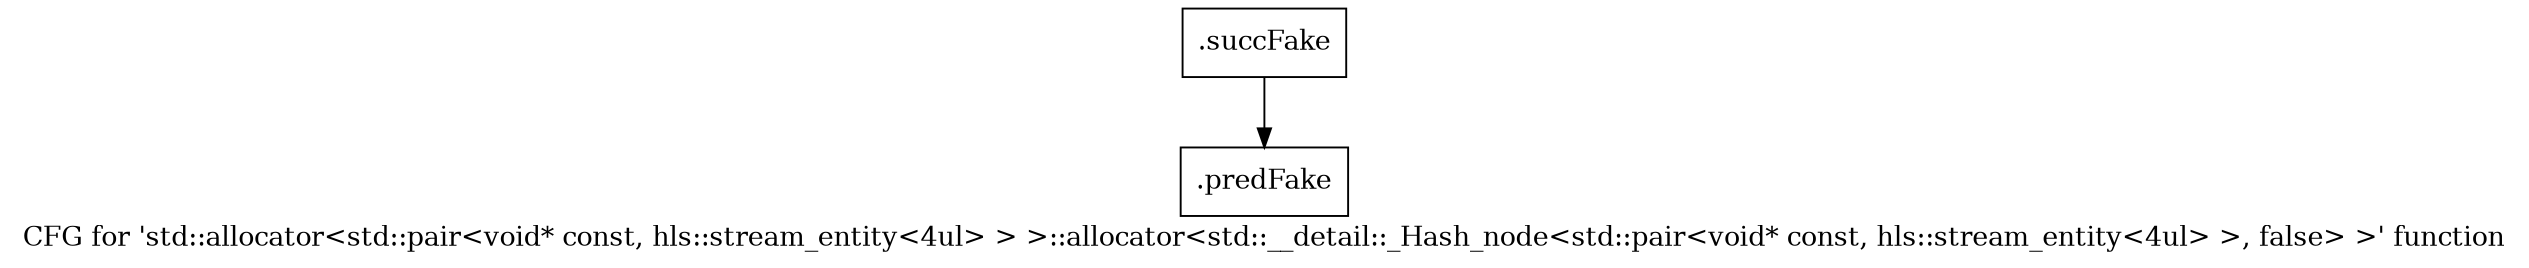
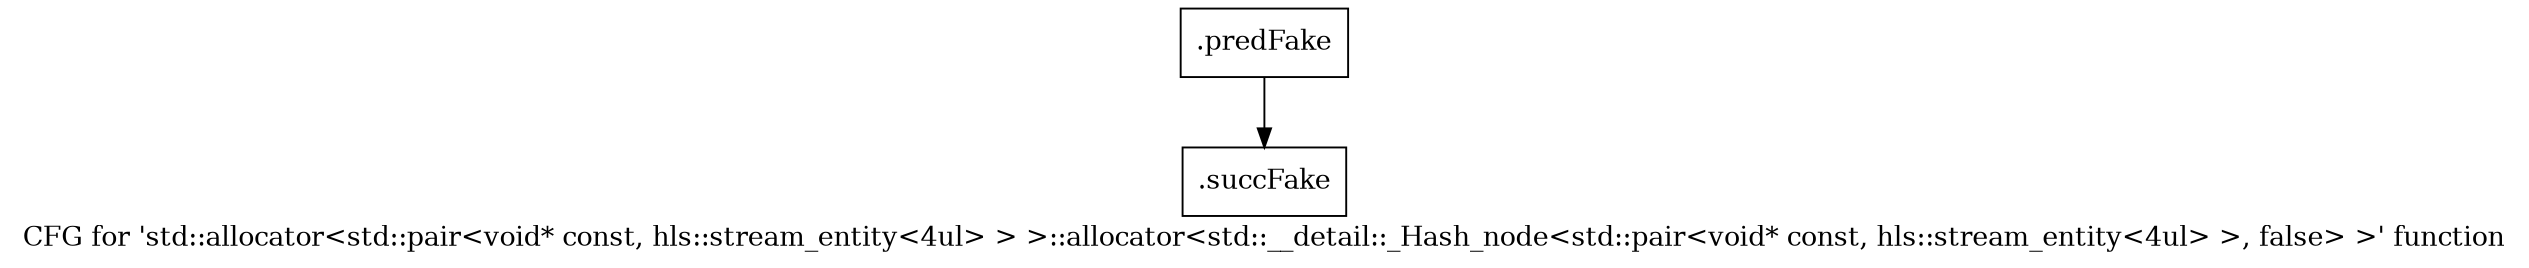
edge ".succFake" -> ".predFake": reversed
